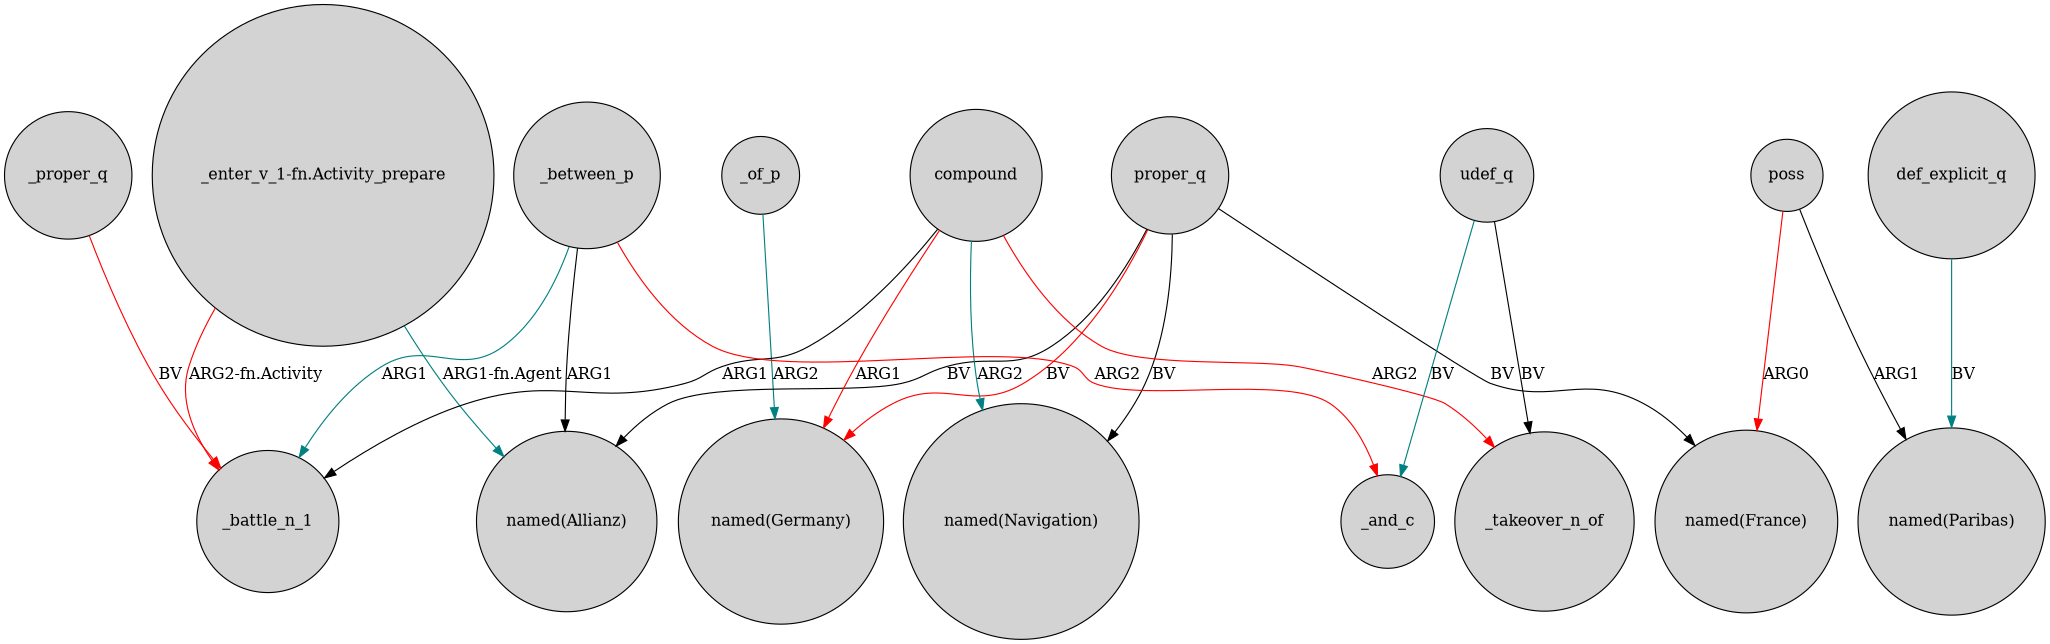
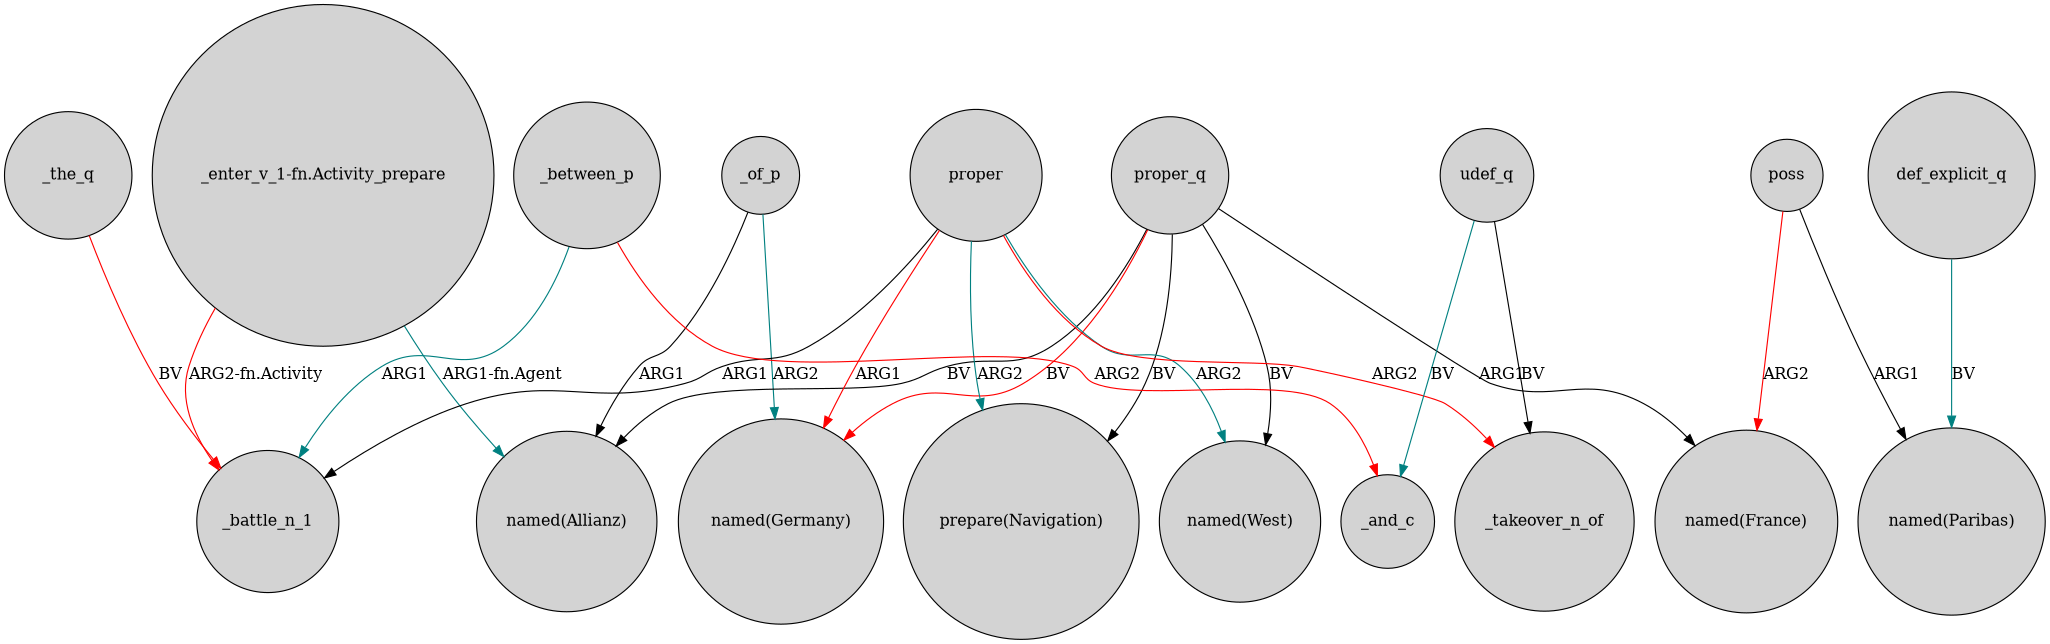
node "_proper_q": label "_proper_q" -> "_the_q"
node "compound": label "compound" -> "proper"
edge "_between_p" -> "named(Allianz)": now "_of_p" -> "named(Allianz)"
edge "proper_q" -> "named(France)": label "BV" -> "ARG1"
edge "poss" -> "named(France)": label "ARG0" -> "ARG2"
node "named(Navigation)": label "named(Navigation)" -> "prepare(Navigation)"
node "named(West)": added
